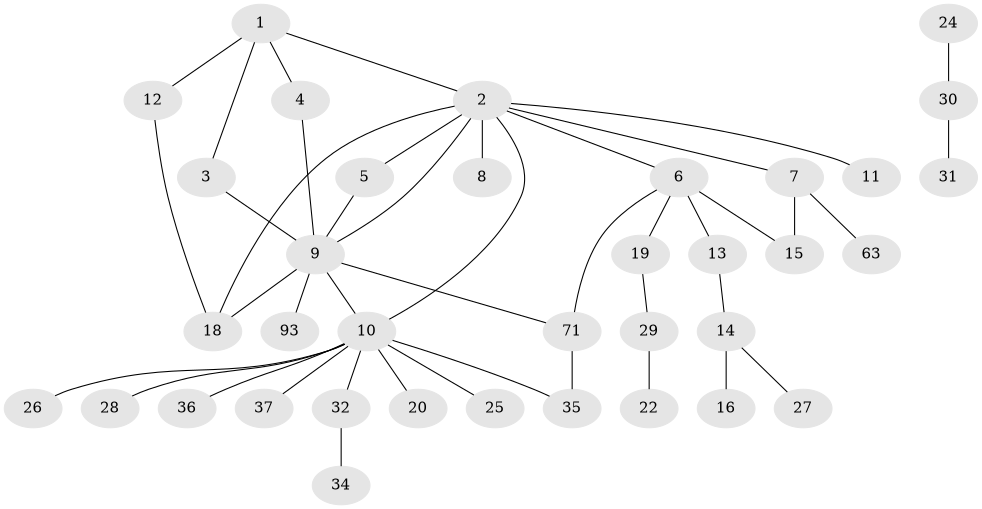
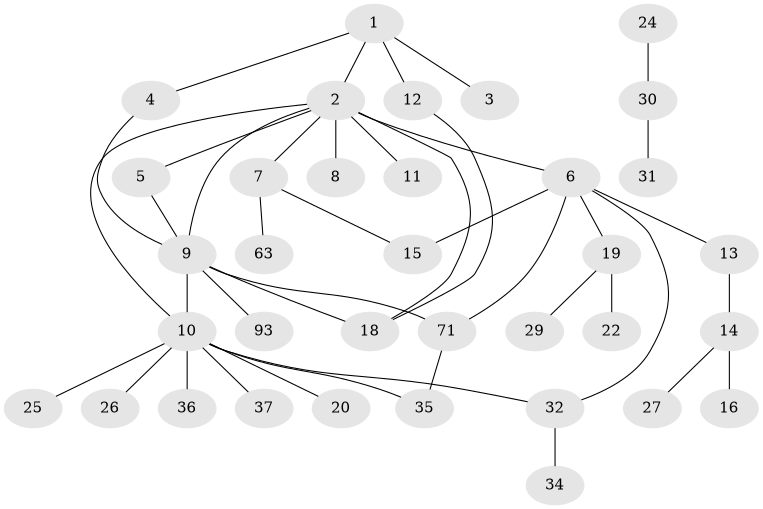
edge "3" -- "9": removed
edge "6" -- "32": added
edge "29" -- "22": now "19" -- "22"
node "28": removed
